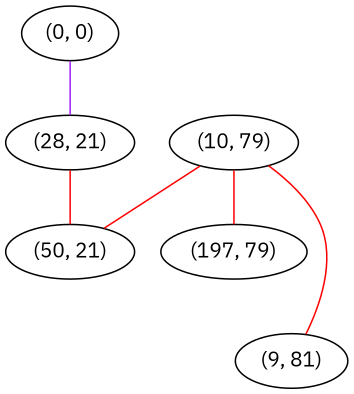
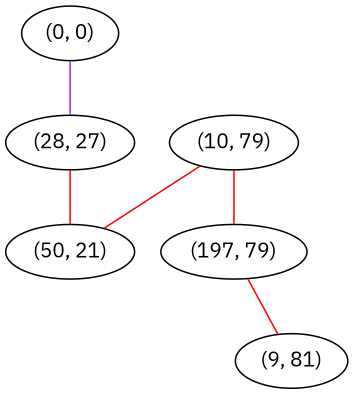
node "(28, 21)": label "(28, 21)" -> "(28, 27)"
edge "(10, 79)" -- "(9, 81)": now "(197, 79)" -- "(9, 81)"
